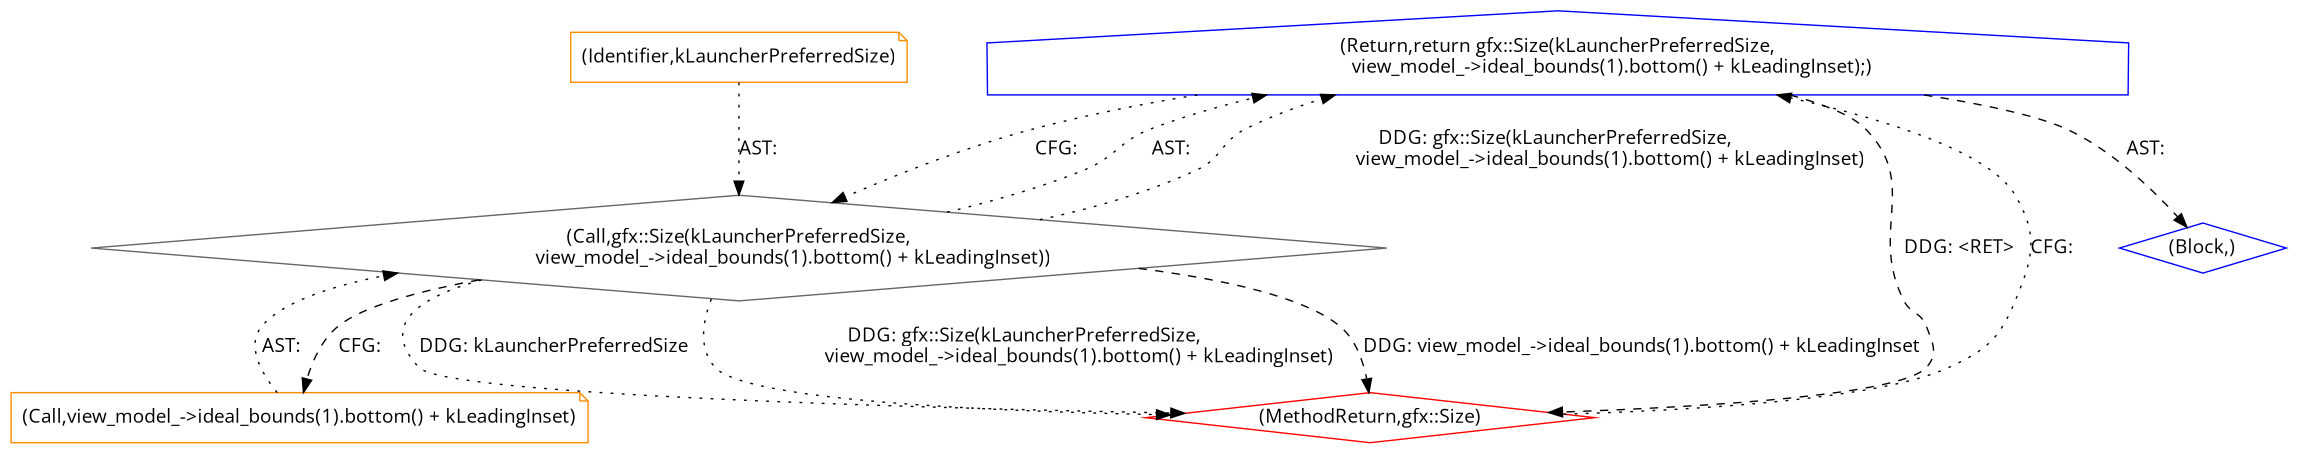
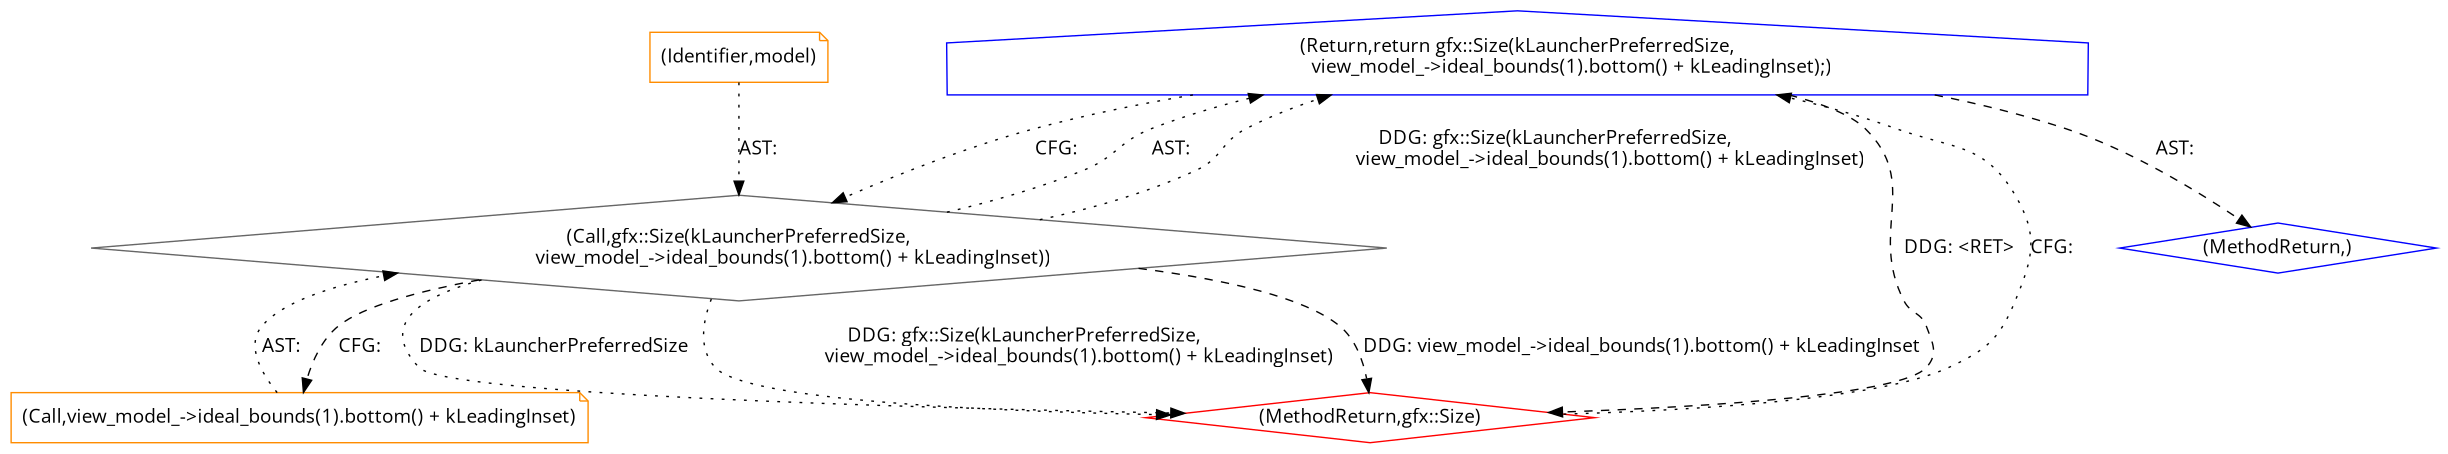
node "(Identifier,kLauncherPreferredSize)": label "(Identifier,kLauncherPreferredSize)" -> "(Identifier,model)"
node "(Block,)": label "(Block,)" -> "(MethodReturn,)"
